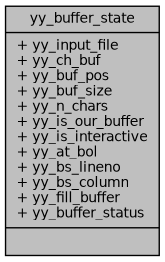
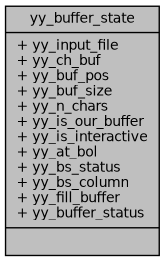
node "yy_buffer_state": text "+ yy_bs_lineno" -> "+ yy_bs_status"
